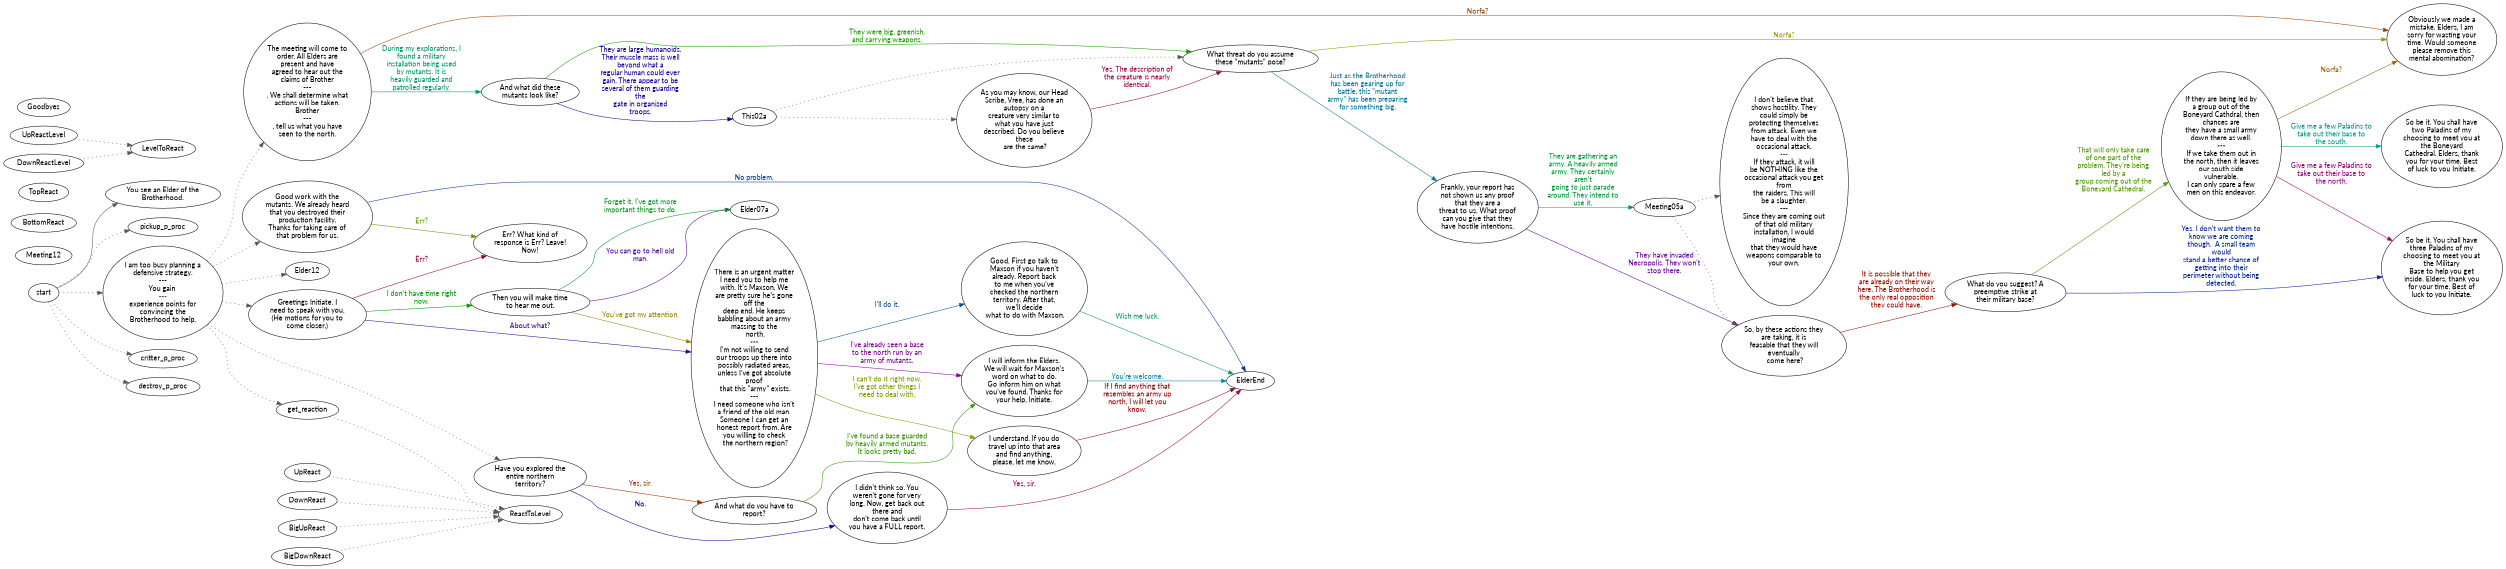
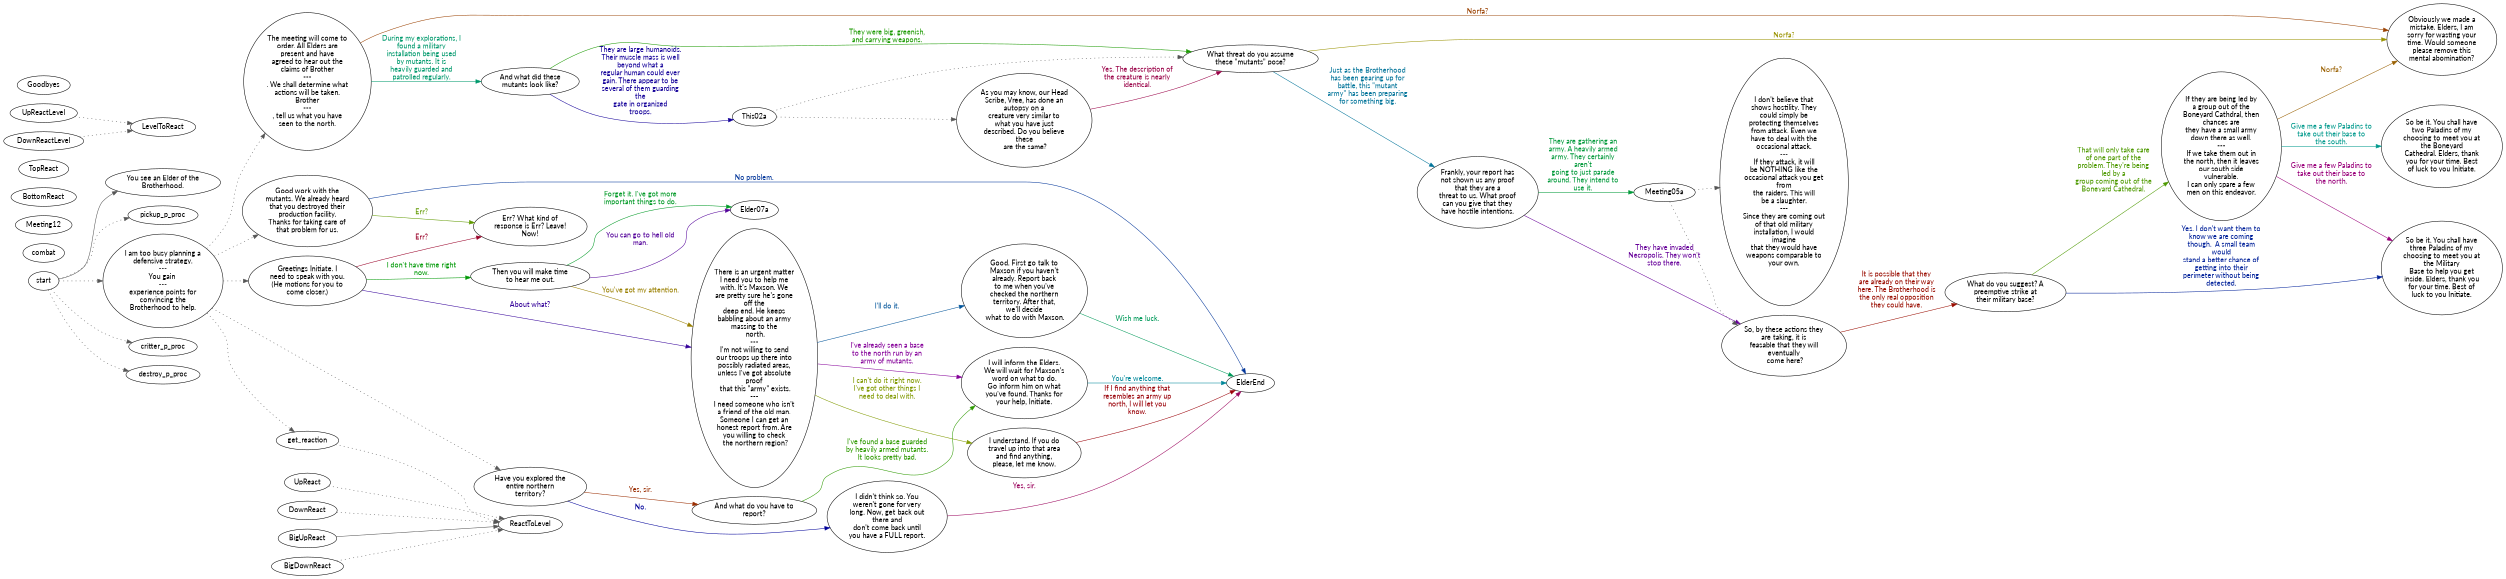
node "combat": added
node "Elder12": removed
edge "BigUpReact" -> "ReactToLevel": style dotted -> solid
